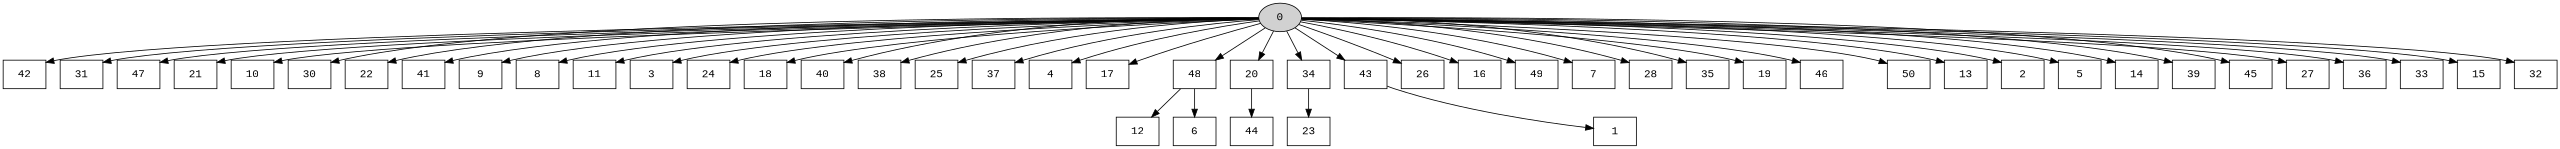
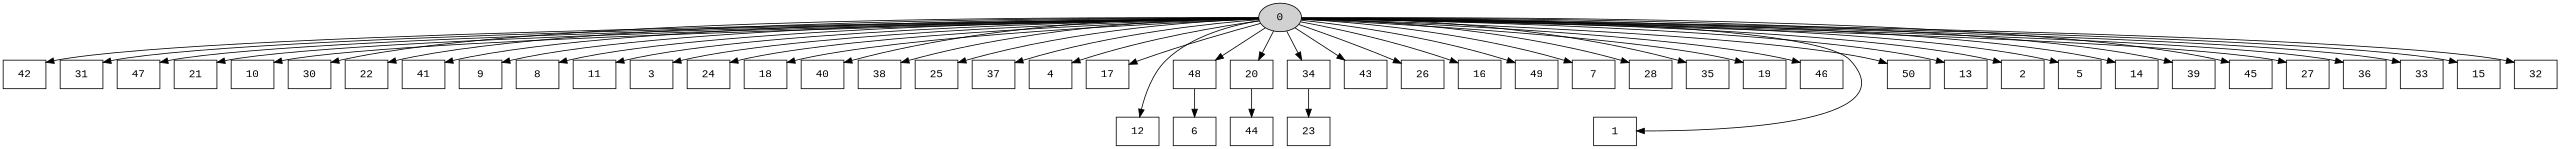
edge "48" -> "12": now "0" -> "12"
edge "43" -> "1": now "0" -> "1"
